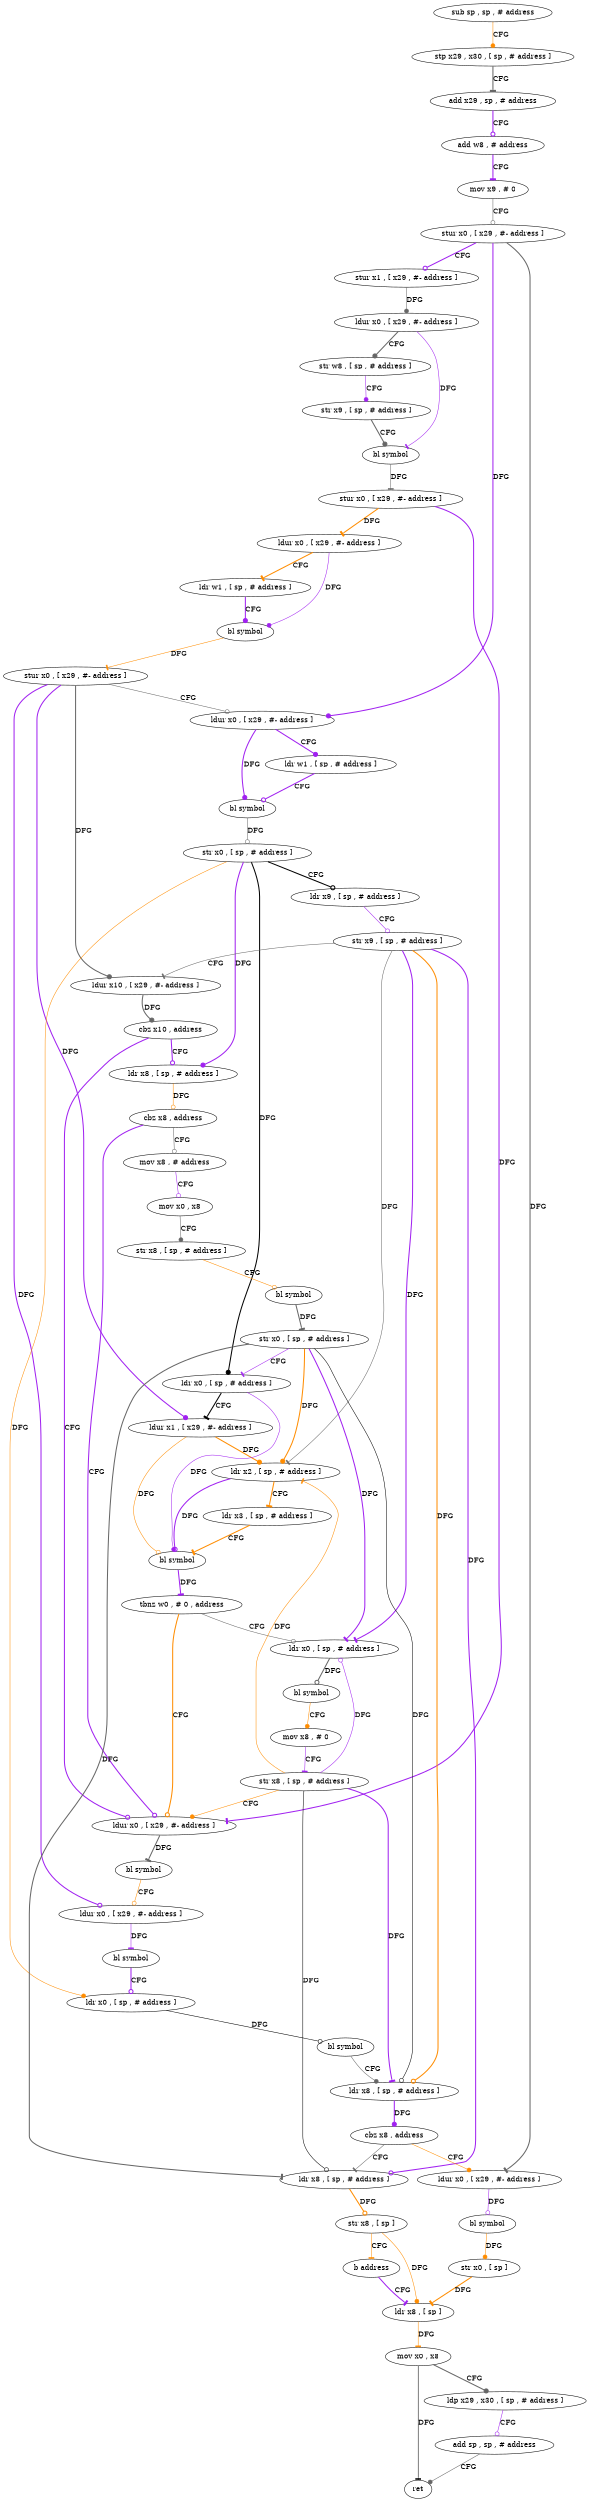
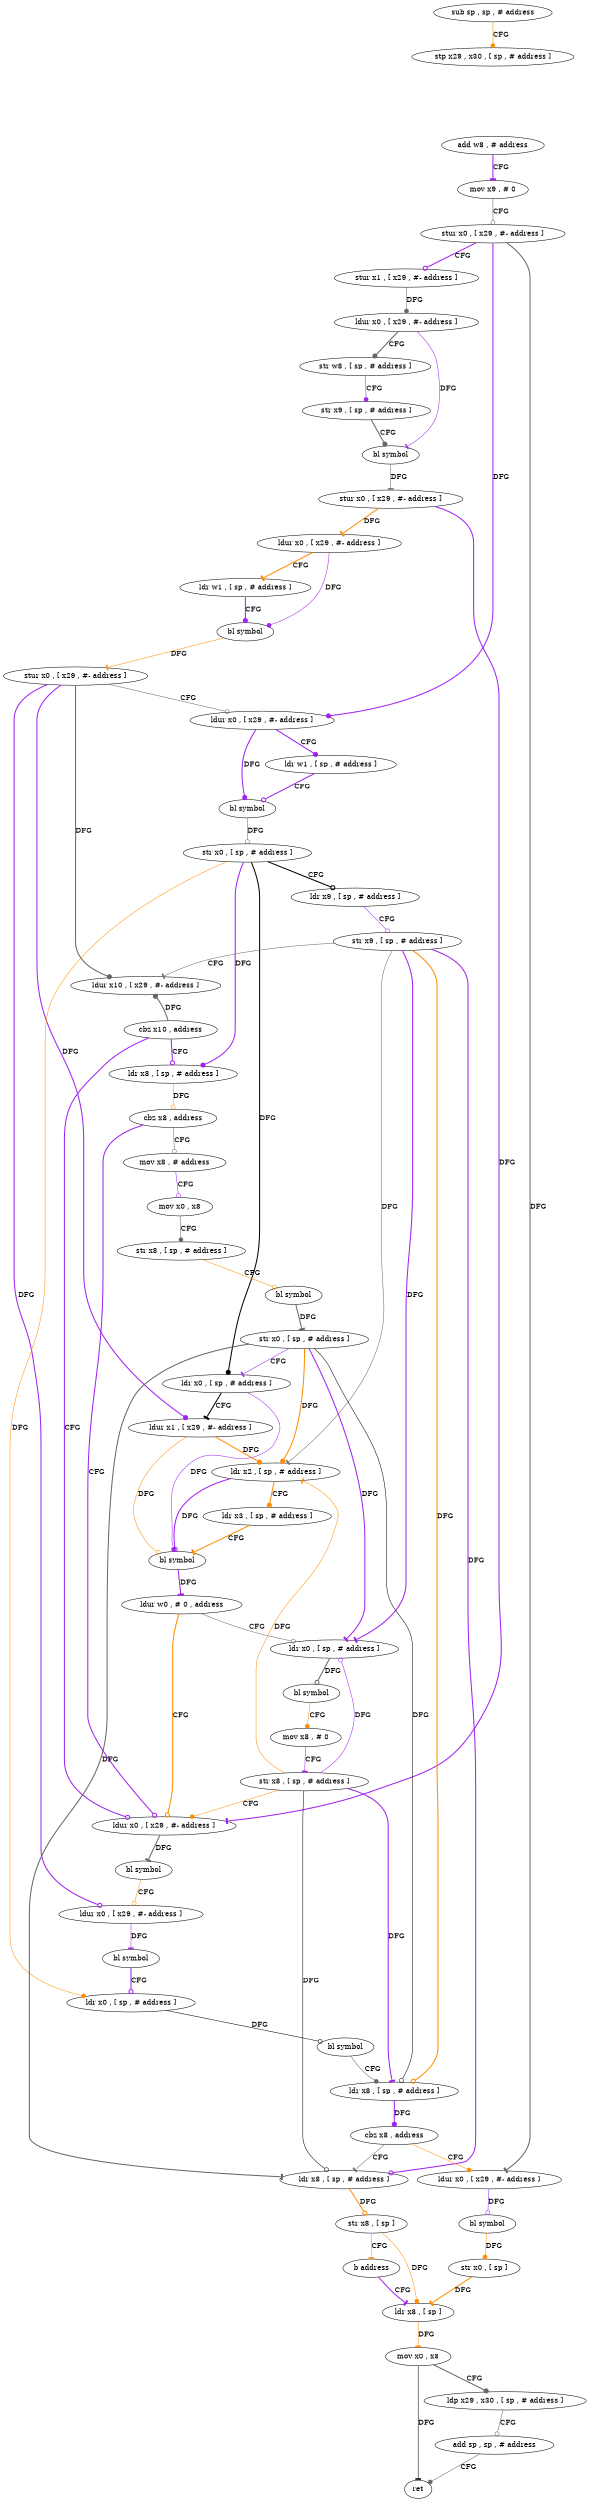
node "add x29 , sp , # address": removed
edge "ldur x10 , [ x29 , #- address ]" -> "cbz x10 , address": reversed
edge "ldr x2 , [ sp , # address ]" -> "ldr x3 , [ sp , # address ]": arrowhead tee -> dot
node "tbnz w0 , # 0 , address": label "tbnz w0 , # 0 , address" -> "ldur w0 , # 0 , address"
edge "ldp x29 , x30 , [ sp , # address ]" -> "add sp , sp , # address": color purple -> gray40
